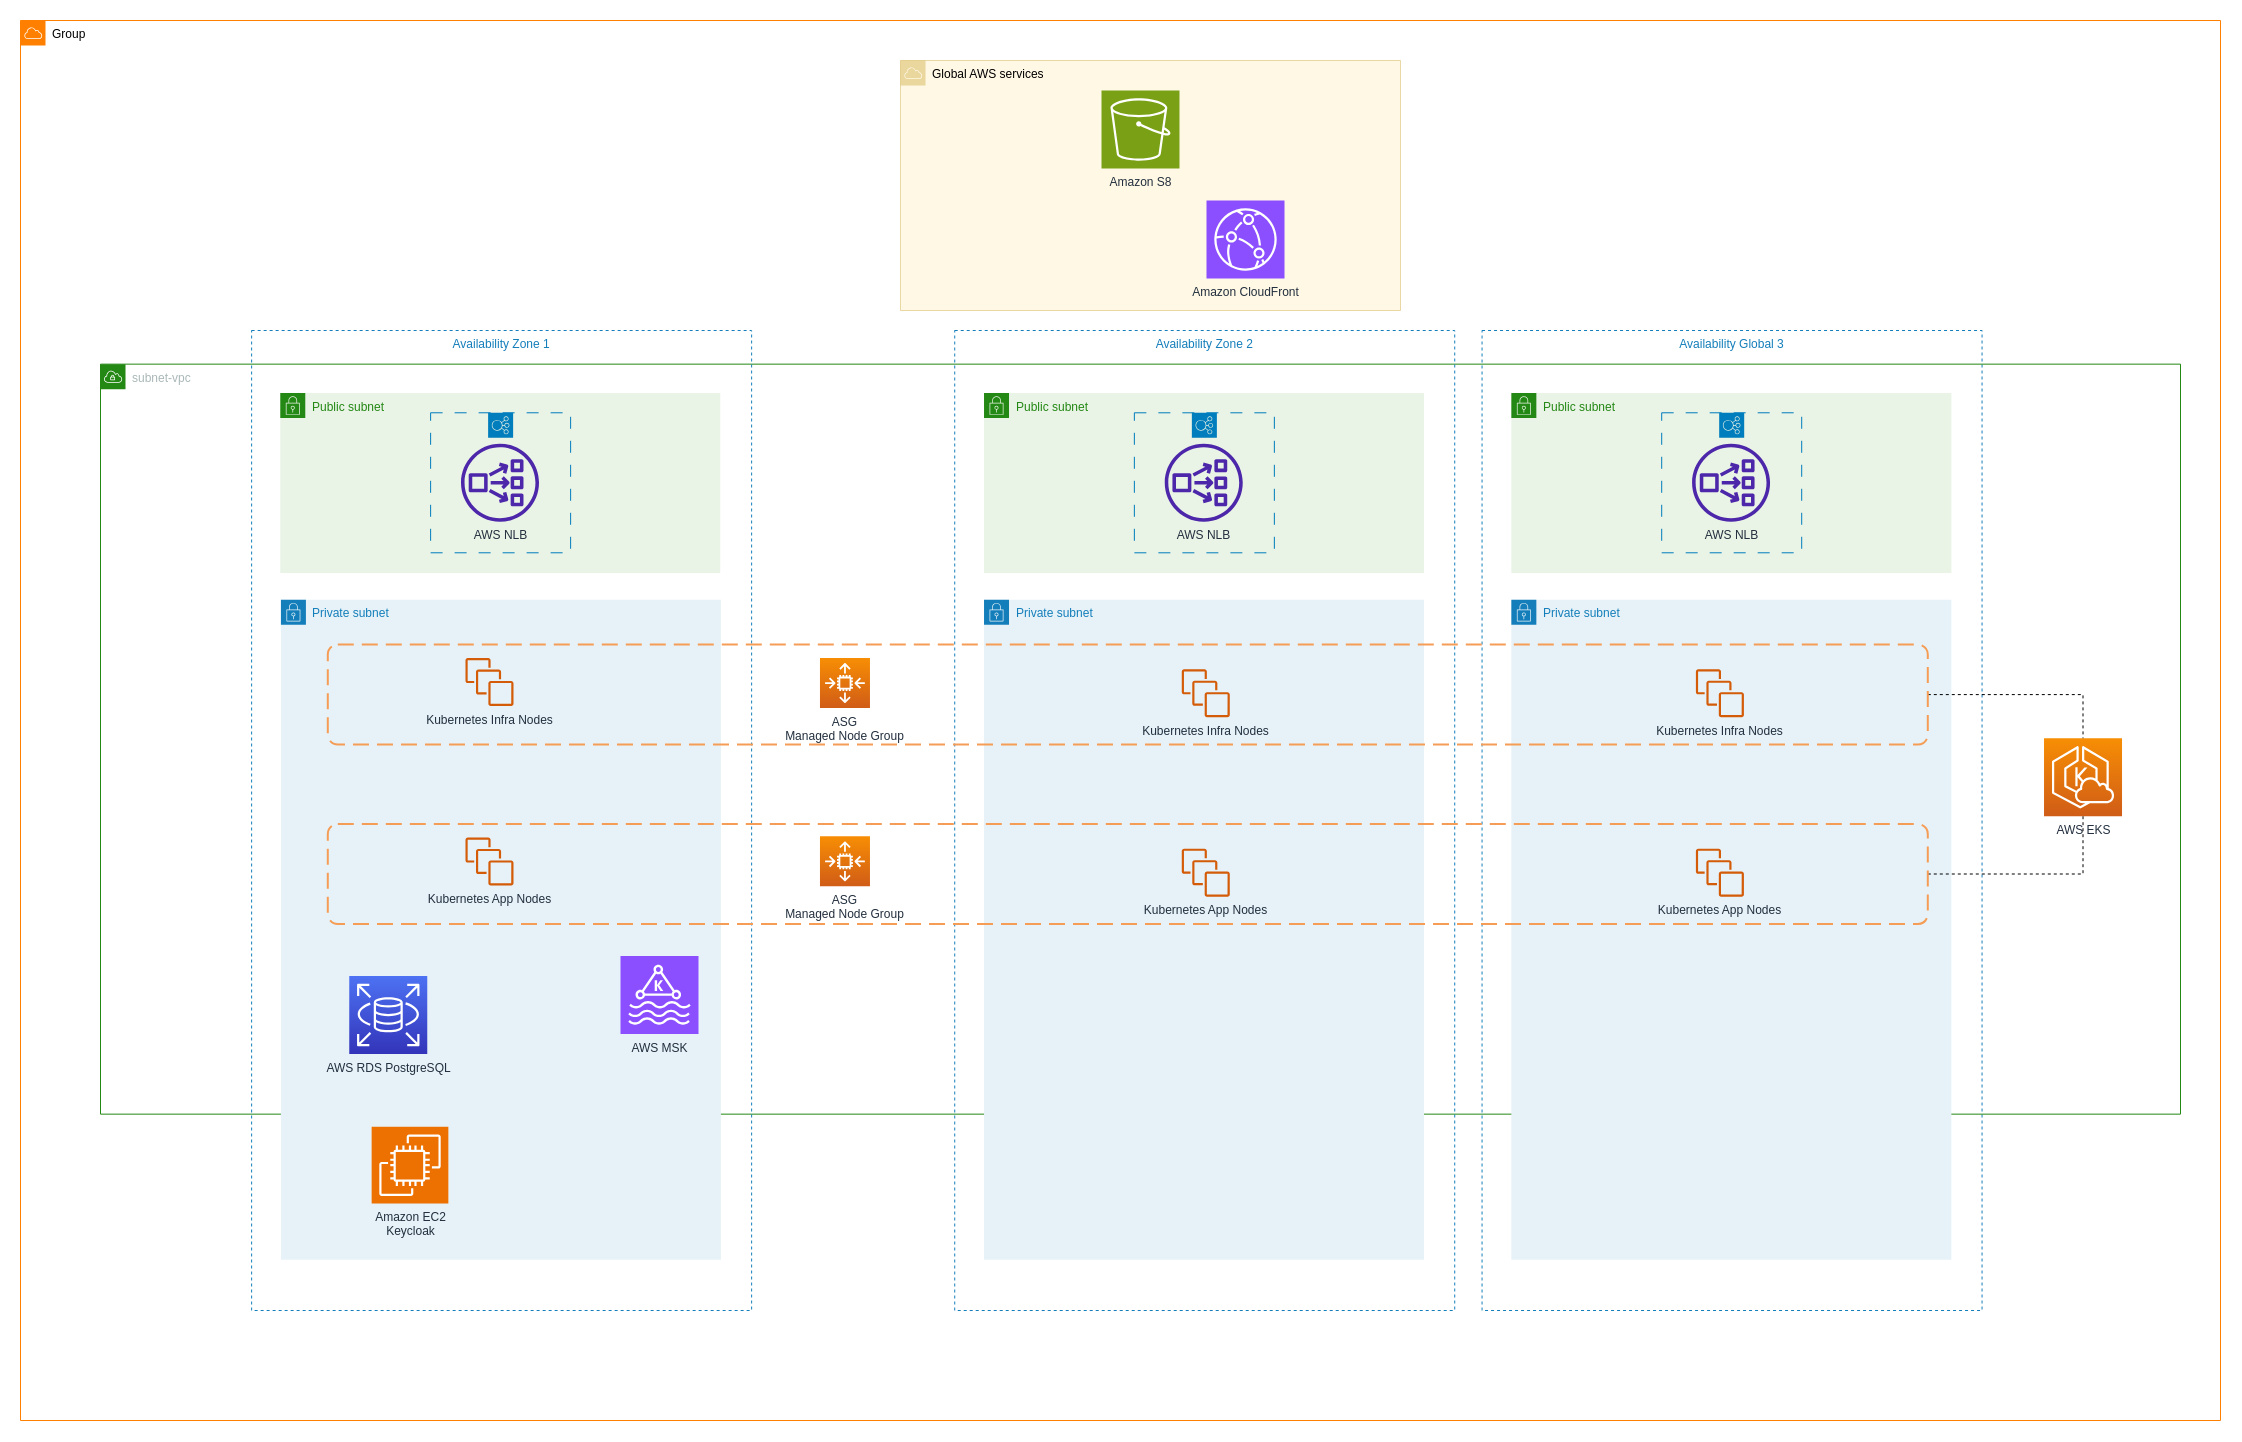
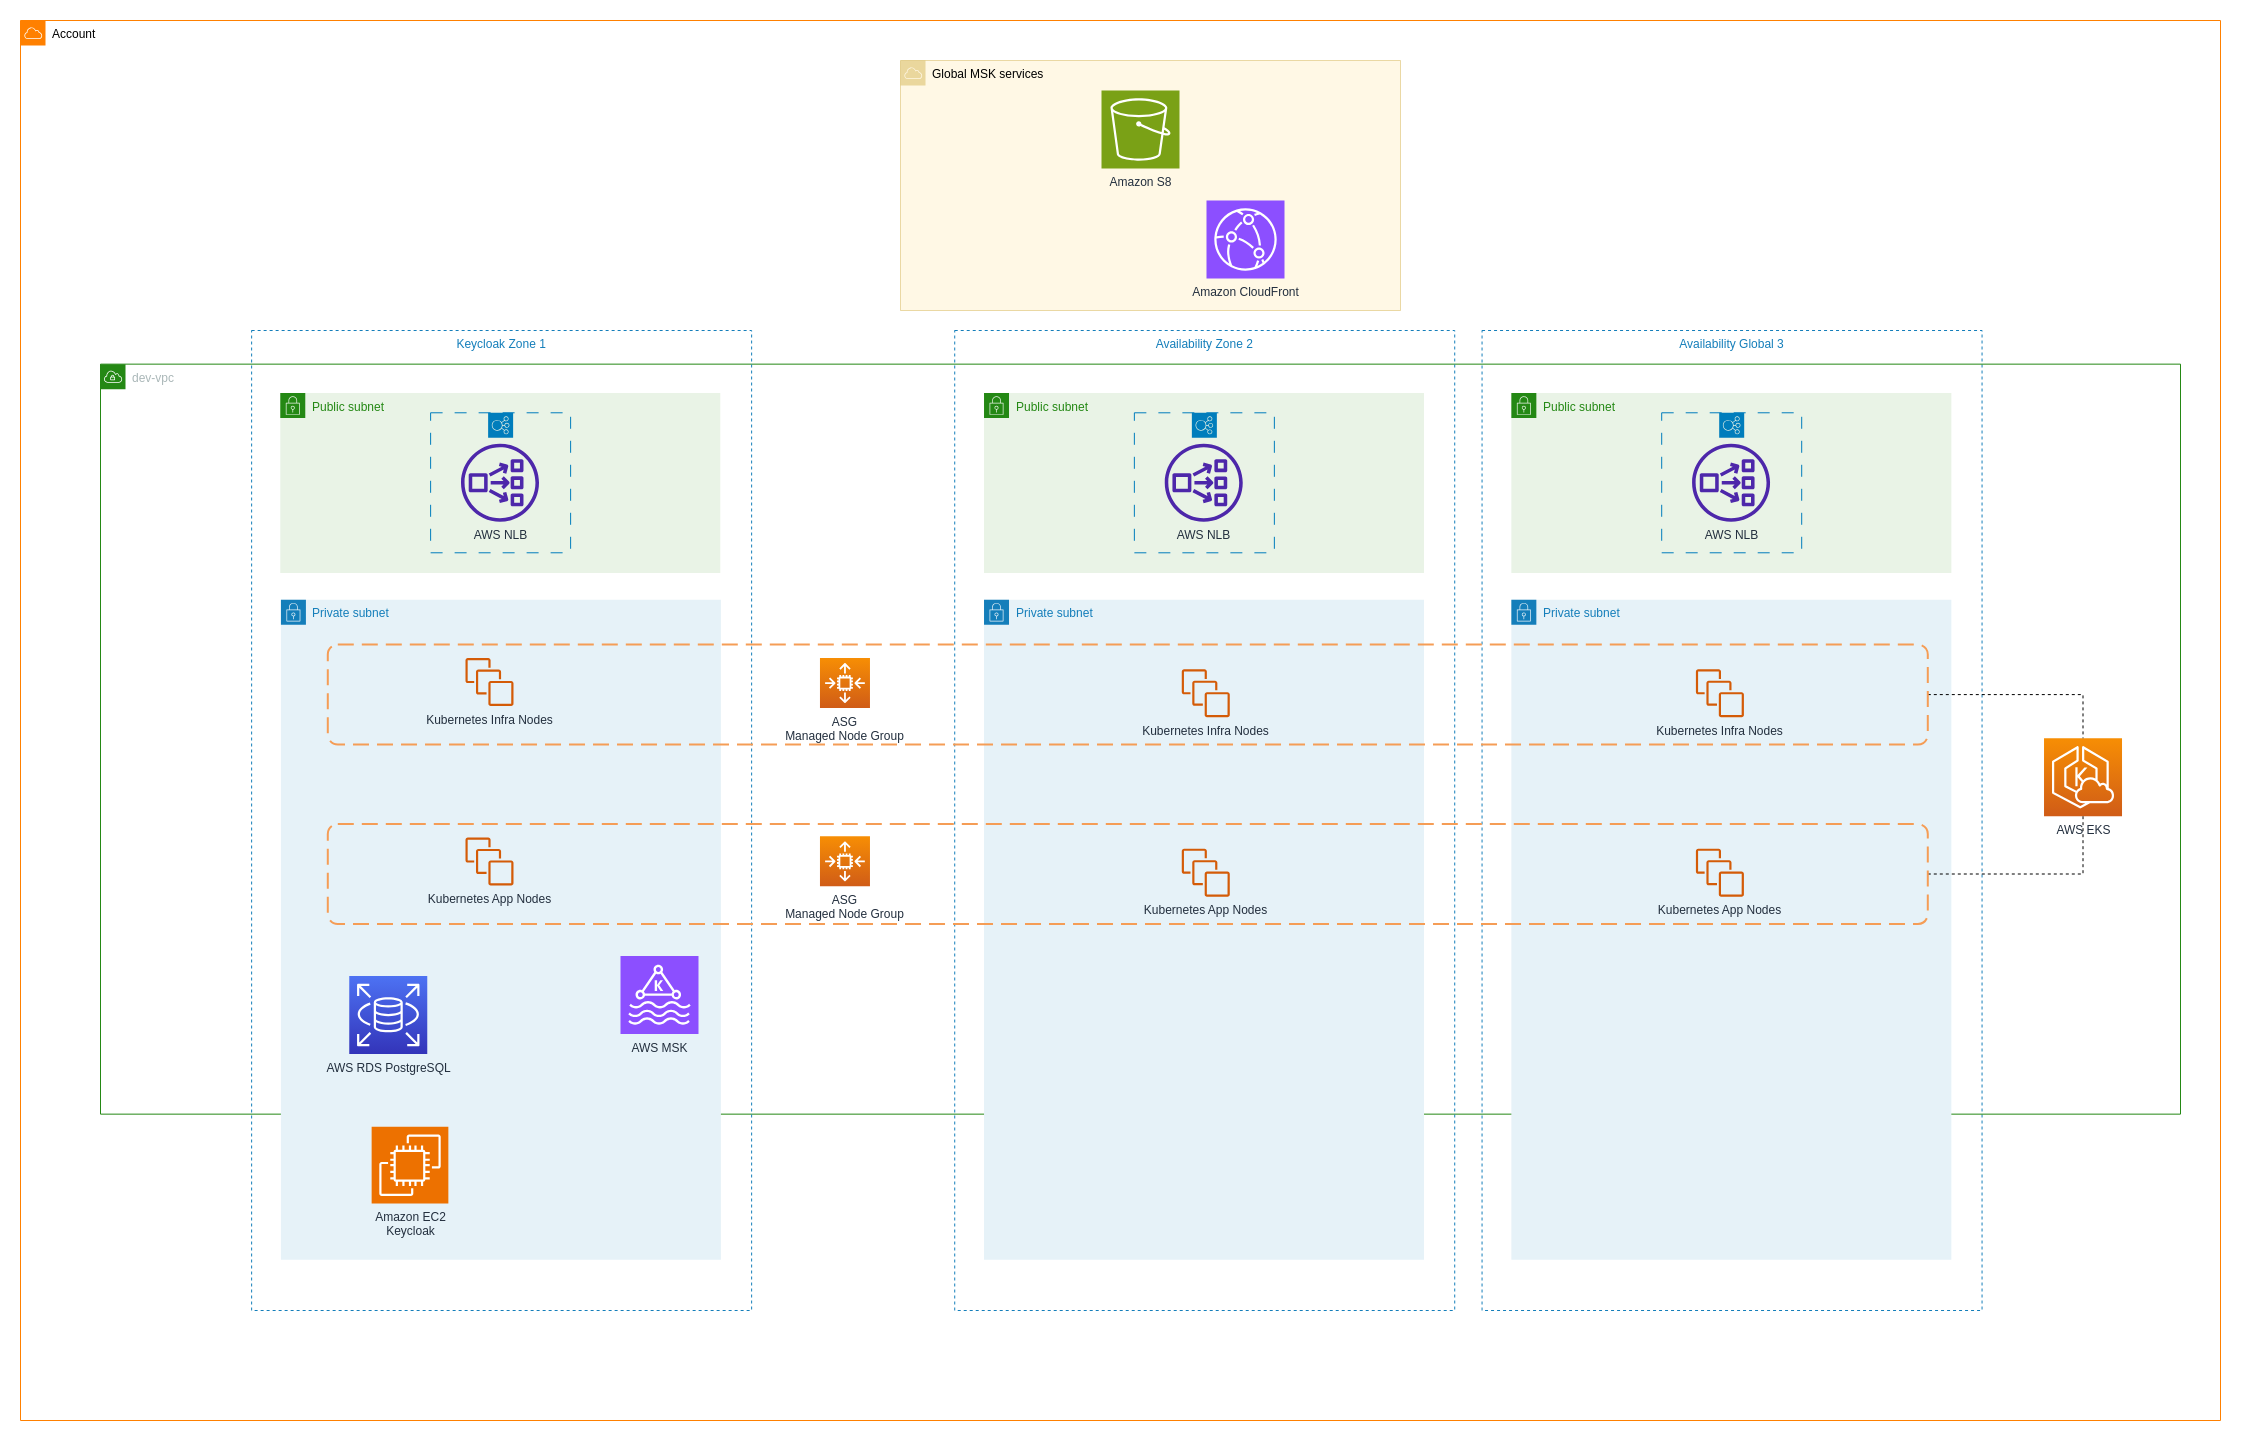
node "Group": label "Group" -> "Account"
node "Global AWS services": label "Global AWS services" -> "Global MSK services"
node "Availability Zone 1": label "Availability Zone 1" -> "Keycloak Zone 1"
node "subnet-vpc": label "subnet-vpc" -> "dev-vpc"
